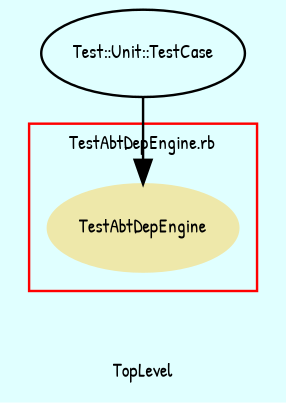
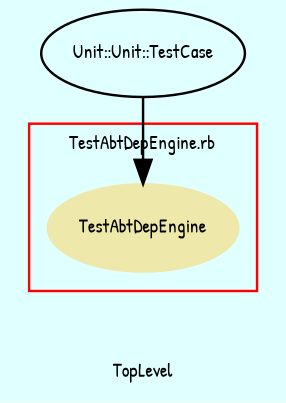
node "Test::Unit::TestCase": label "Test::Unit::TestCase" -> "Unit::Unit::TestCase"
